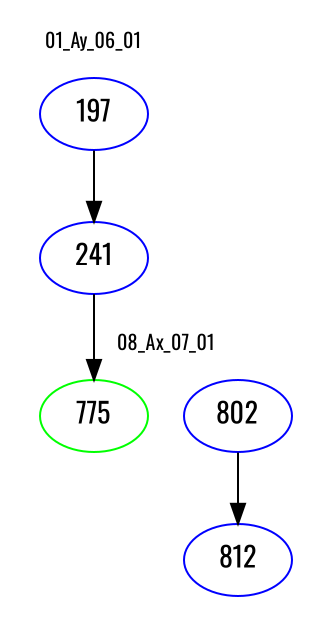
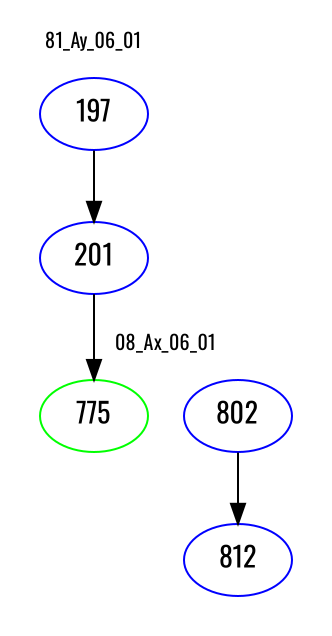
cluster "01_Ay_06_01": label "01_Ay_06_01" -> "81_Ay_06_01"
node "241": label "241" -> "201"
cluster "08_Ax_07_01": label "08_Ax_07_01" -> "08_Ax_06_01"
